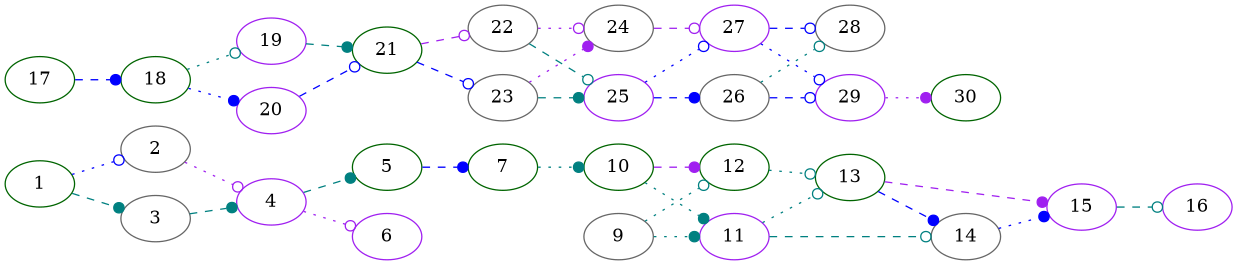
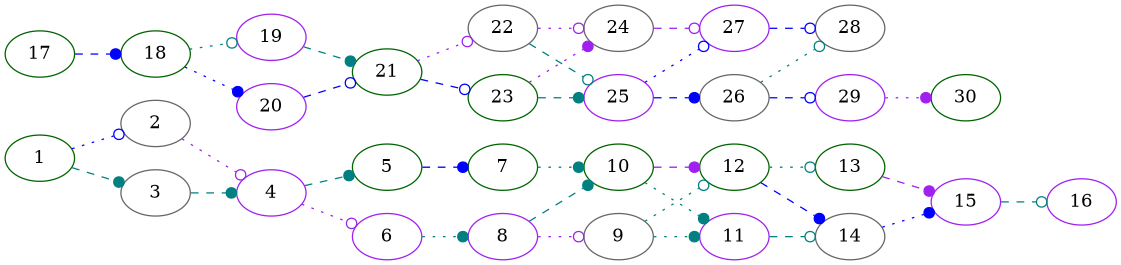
edge "21" -> "22": style dashed -> dotted
edge "27" -> "29": removed
node "23": color gray40 -> darkgreen
edge "13" -> "14": now "12" -> "14"
edge "11" -> "13": removed
node "8": added
